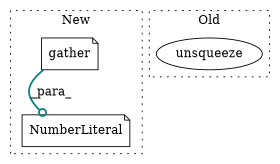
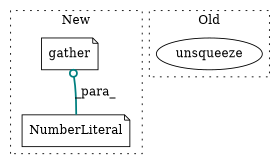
edge "gather" -> "NumberLiteral": reversed
